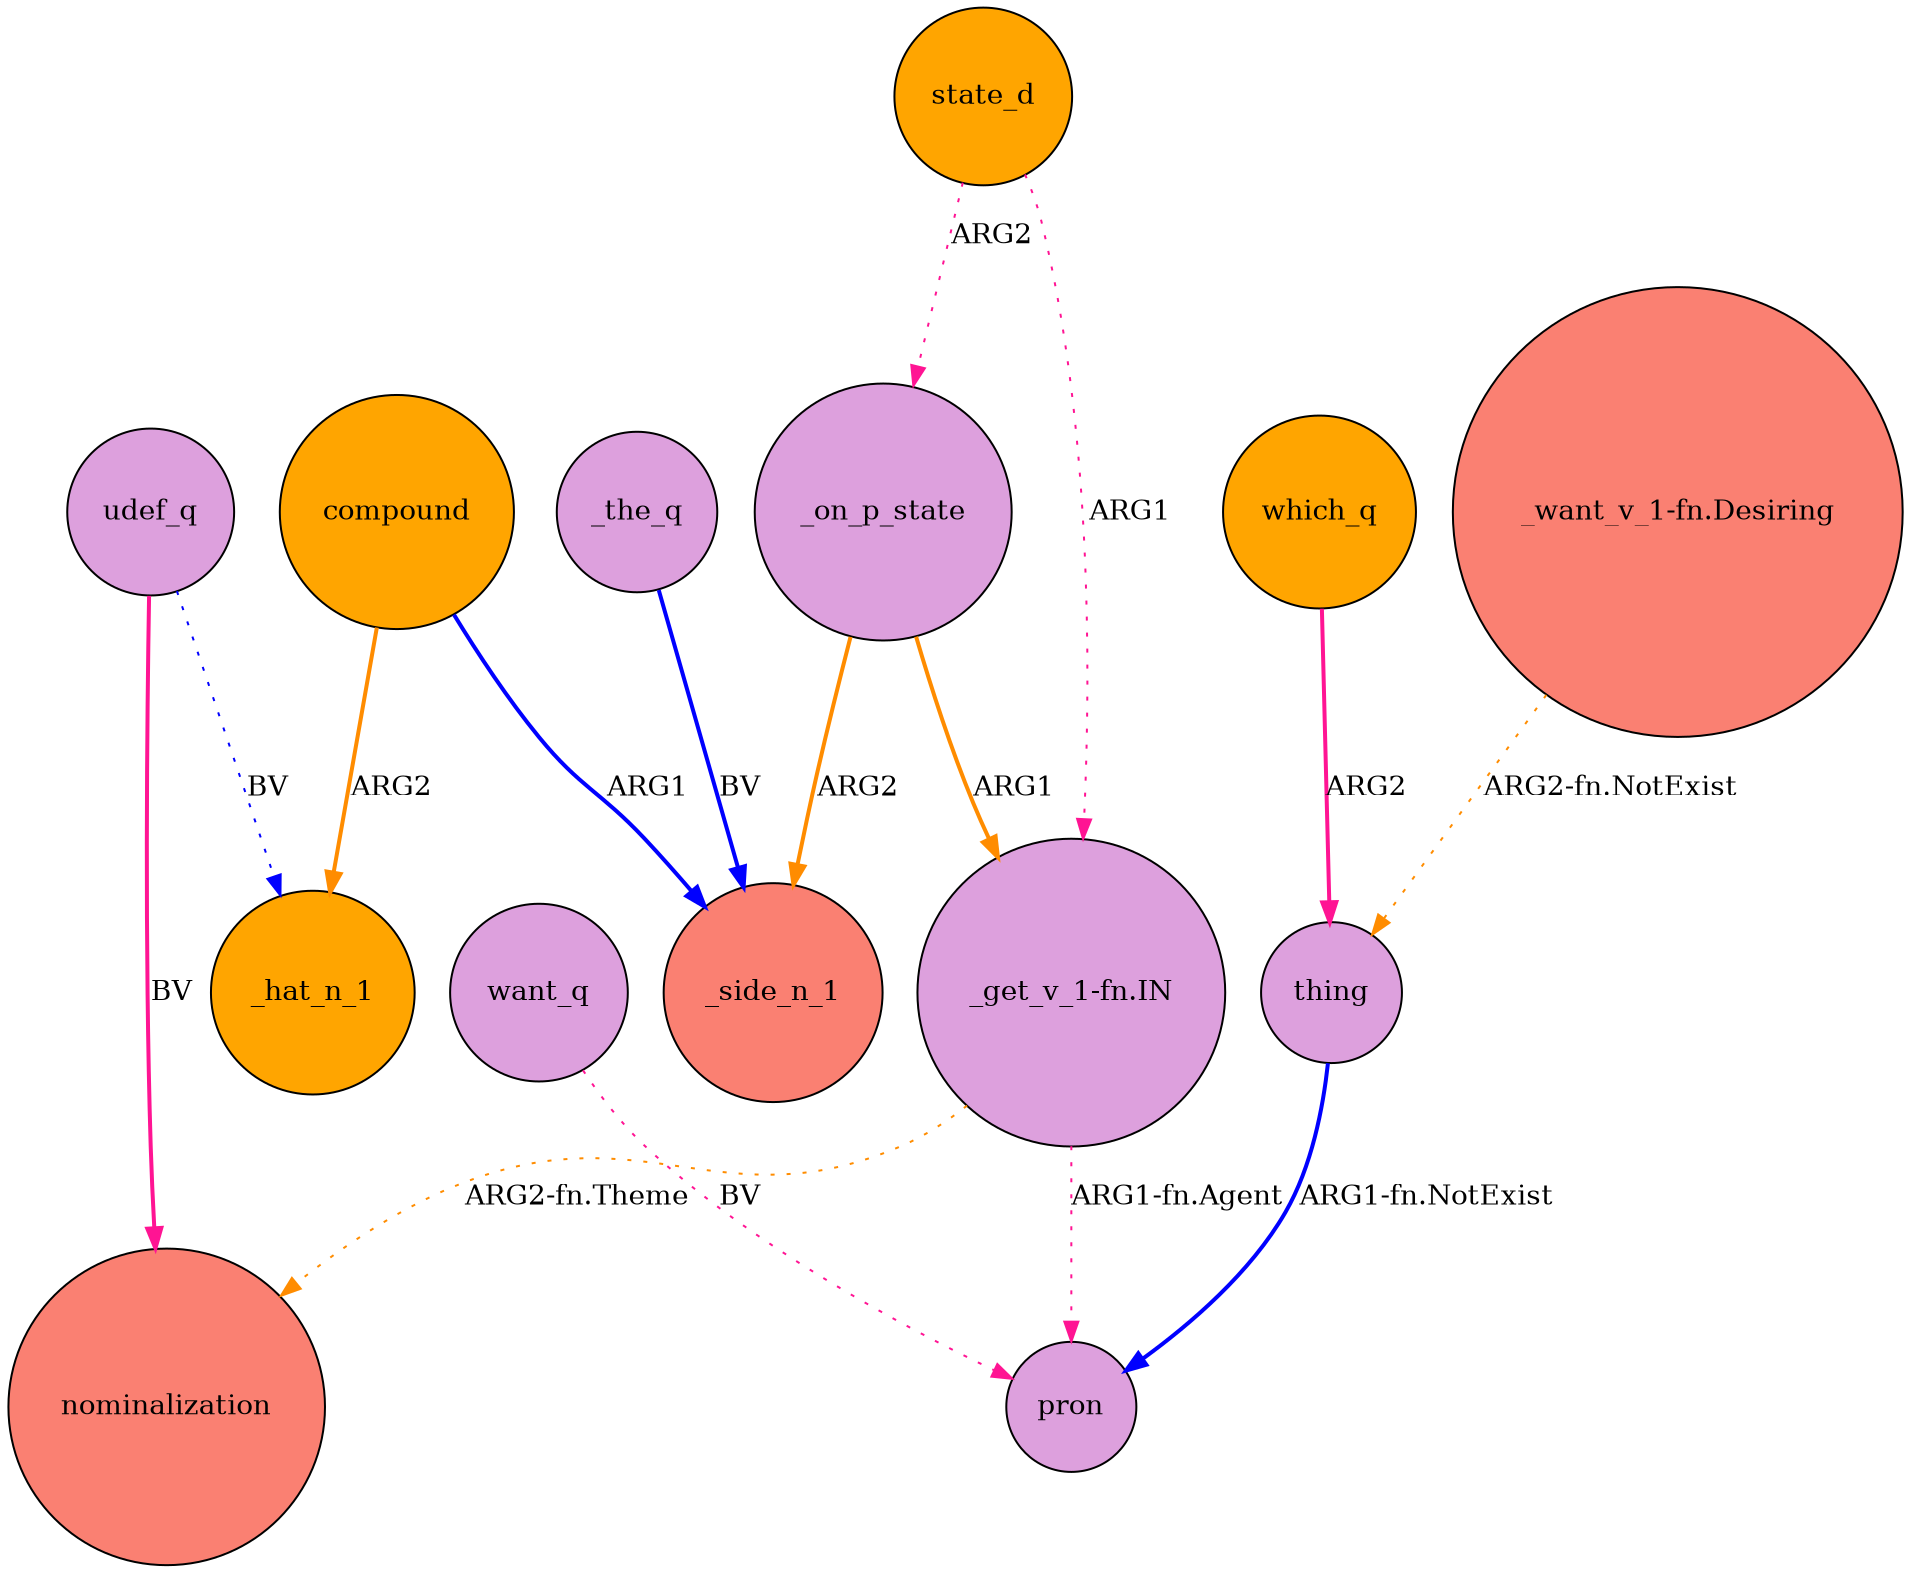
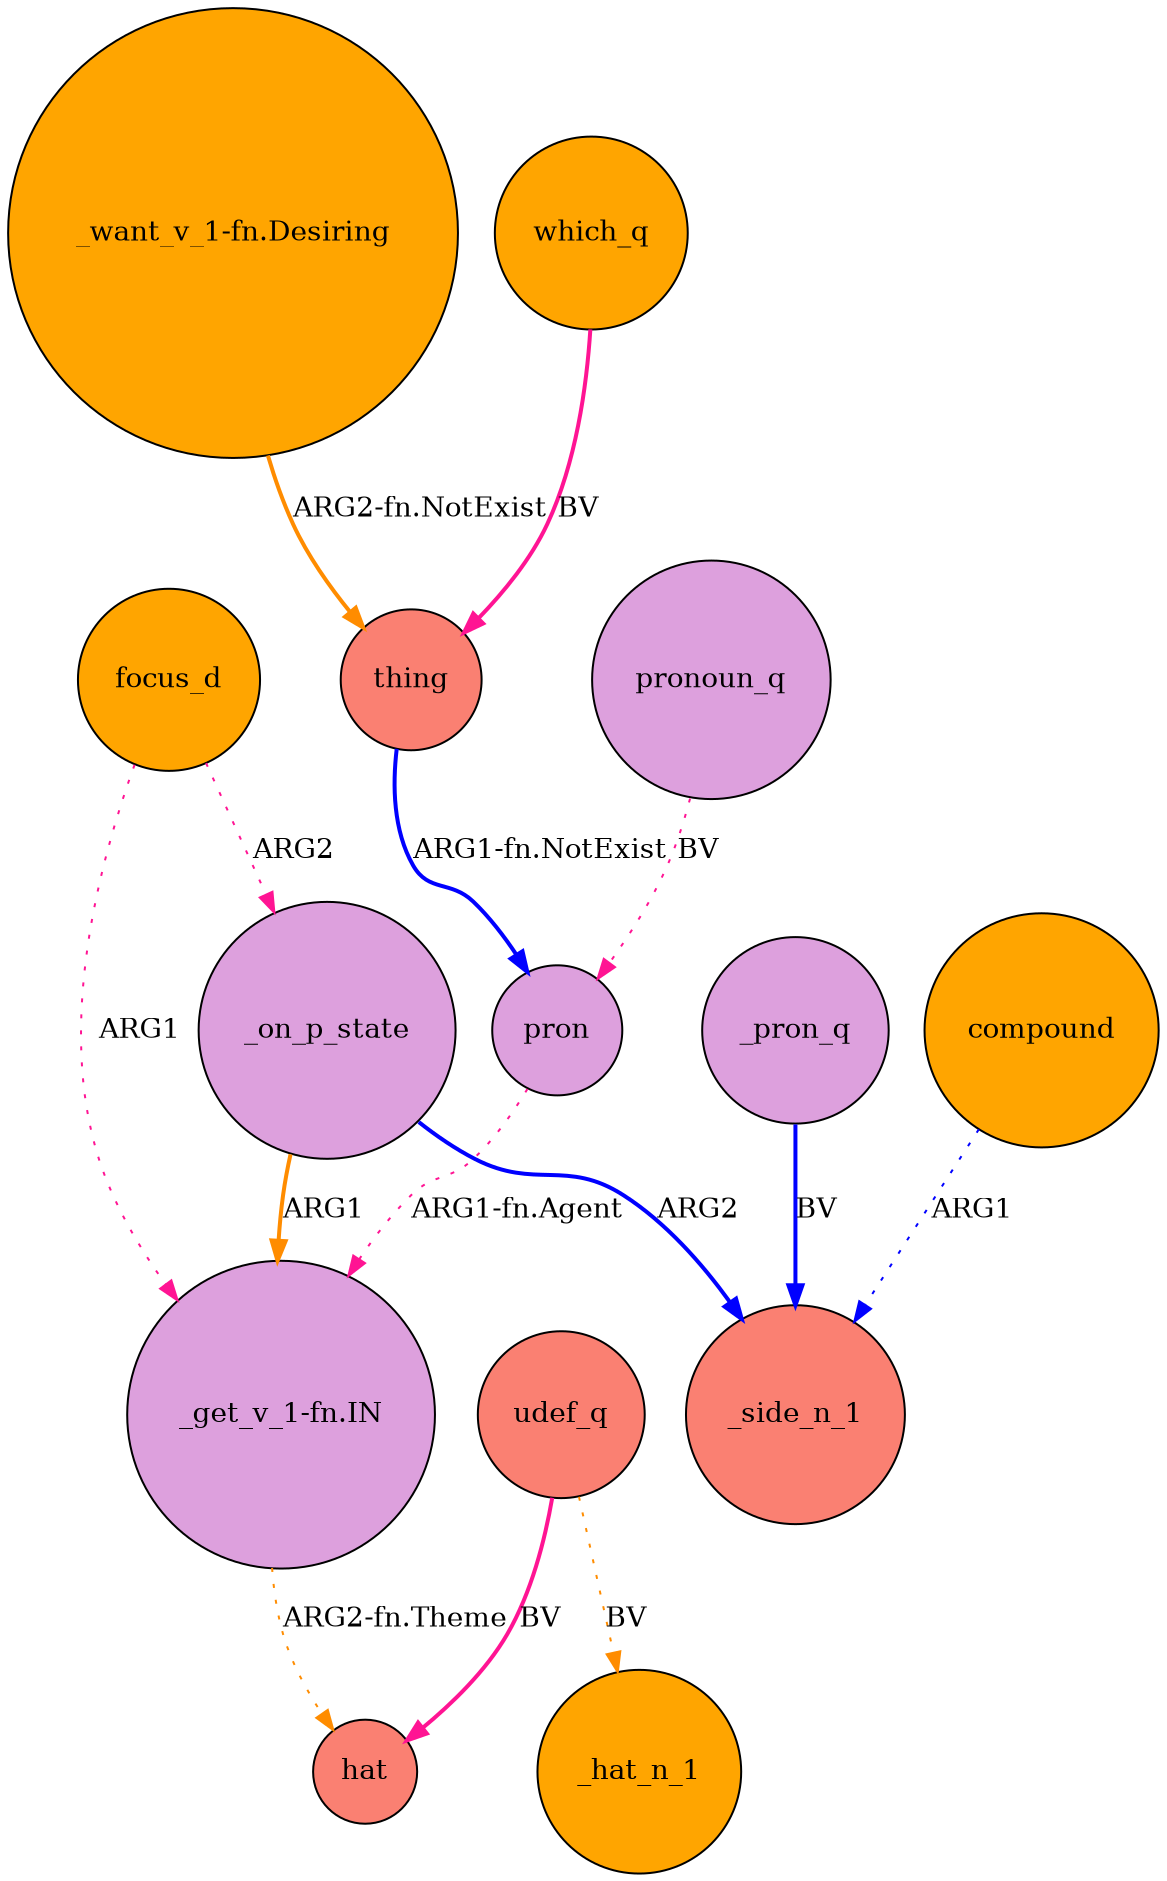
node "state_d": label "state_d" -> "focus_d"
node "udef_q": fillcolor plum -> salmon
node "_the_q": label "_the_q" -> "_pron_q"
node "_want_v_1-fn.Desiring": fillcolor salmon -> orange
edge "udef_q" -> "_hat_n_1": color blue -> darkorange
edge "compound" -> "_hat_n_1": removed, label "ARG2"
edge "_on_p_state" -> "_side_n_1": color darkorange -> blue
edge "compound" -> "_side_n_1": style bold -> dotted
edge "which_q" -> "thing": label "ARG2" -> "BV"
edge "_want_v_1-fn.Desiring" -> "thing": style dotted -> bold
node "want_q": label "want_q" -> "pronoun_q"
node "thing": fillcolor plum -> salmon
edge "_get_v_1-fn.IN" -> "pron": reversed
node "nominalization": label "nominalization" -> "hat"
